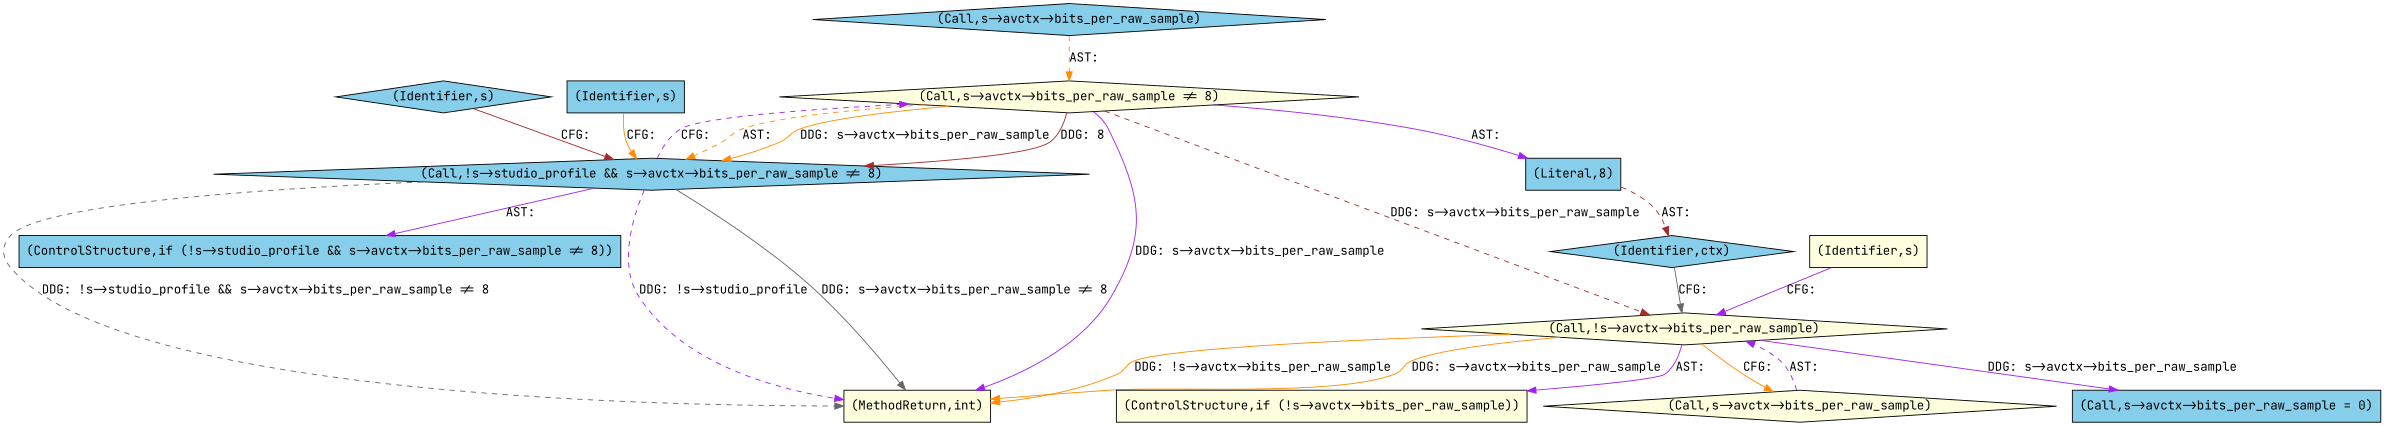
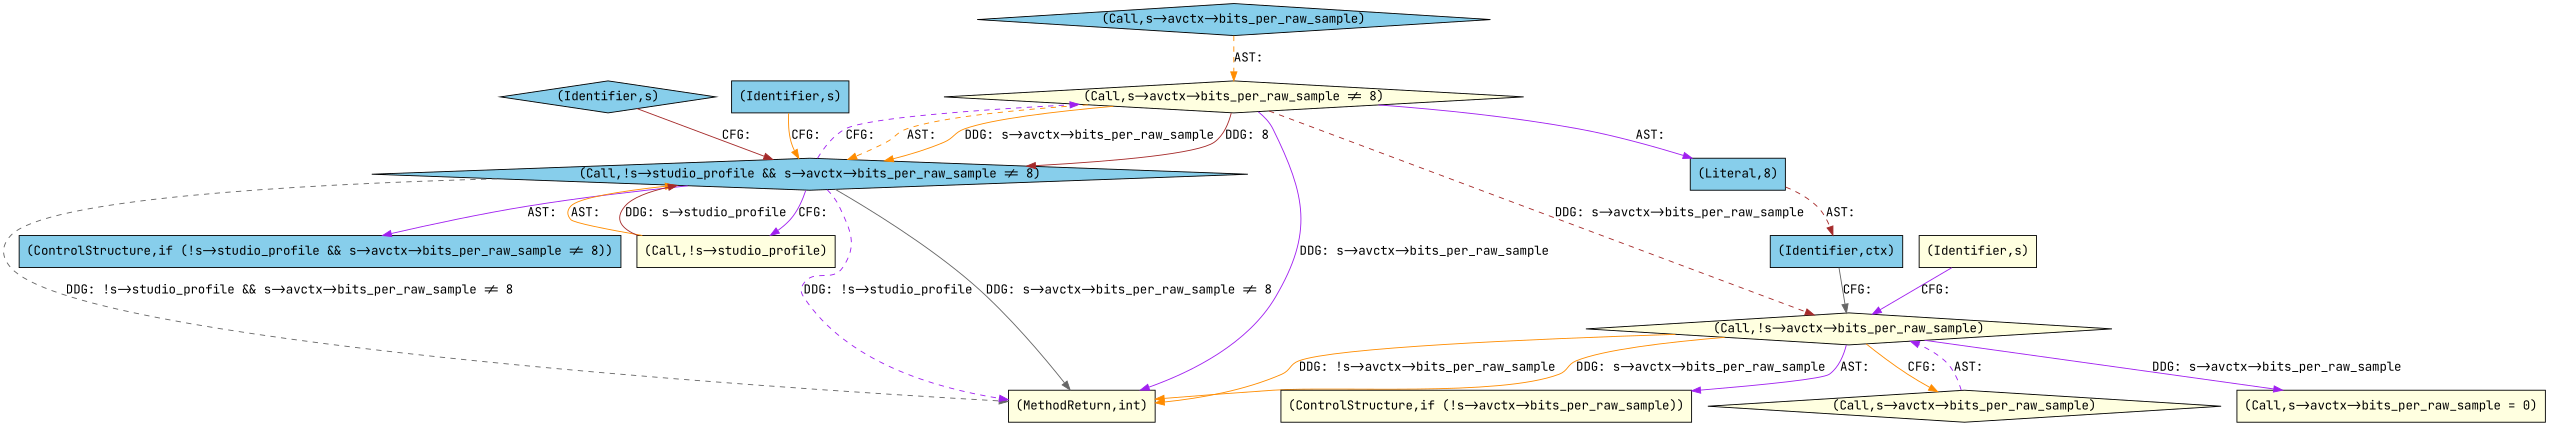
node "(Call,!s->studio_profile)": added
node "(Identifier,ctx)": shape diamond -> box
node "(Call,s->avctx->bits_per_raw_sample = 0)": fillcolor skyblue -> lightyellow
